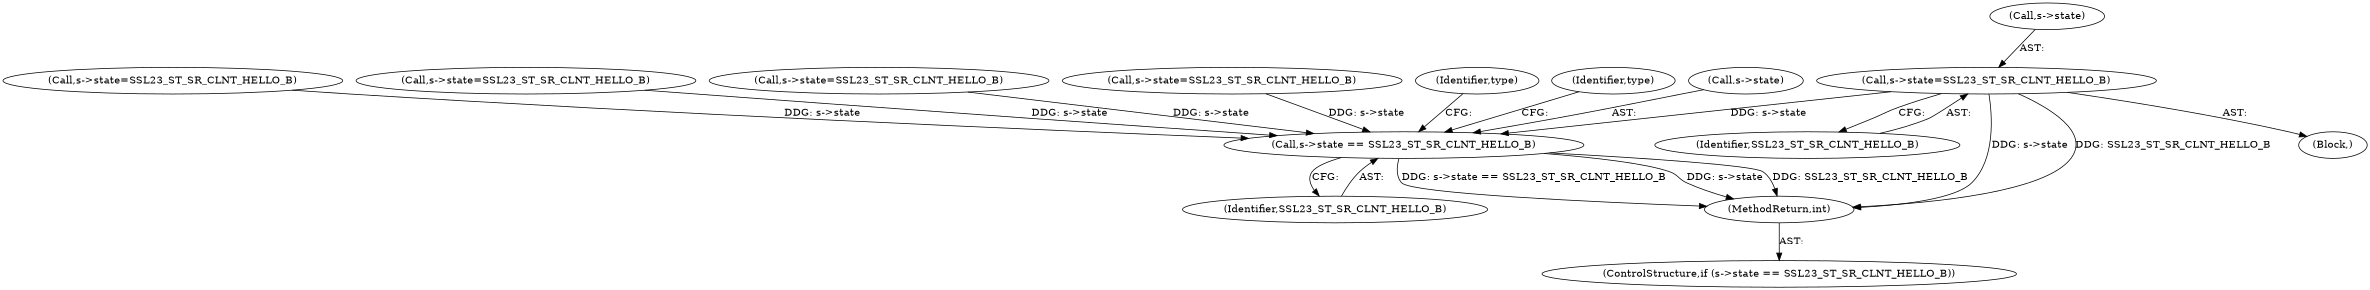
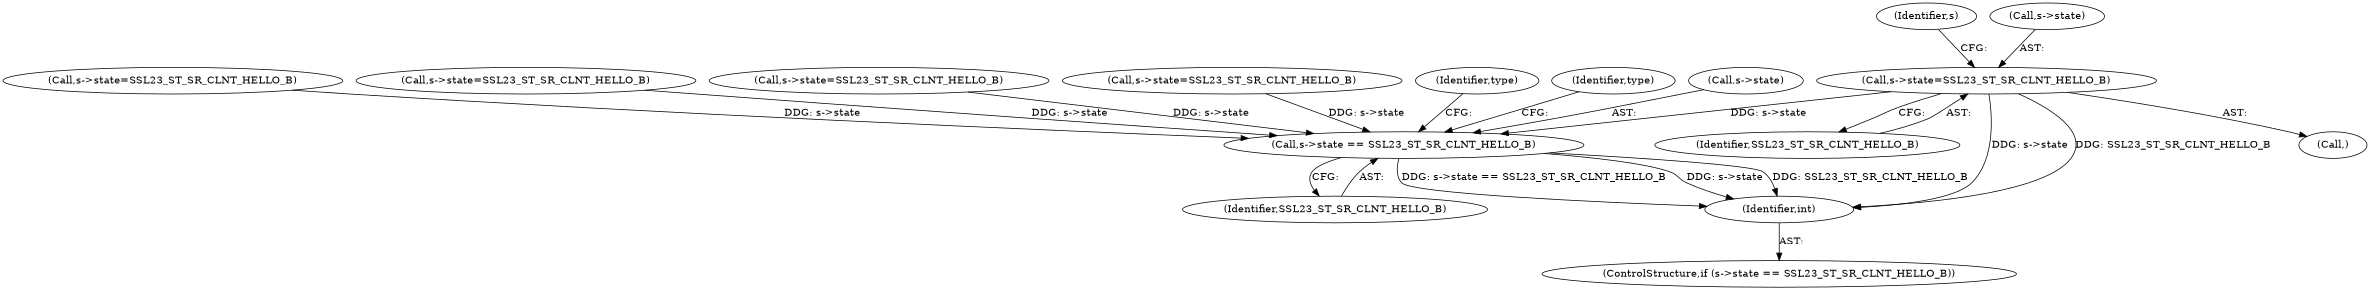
node "(Identifier,s)": added
node "(Block,)": label "(Block,)" -> "(Call,)"
node "(MethodReturn,int)": label "(MethodReturn,int)" -> "(Identifier,int)"
